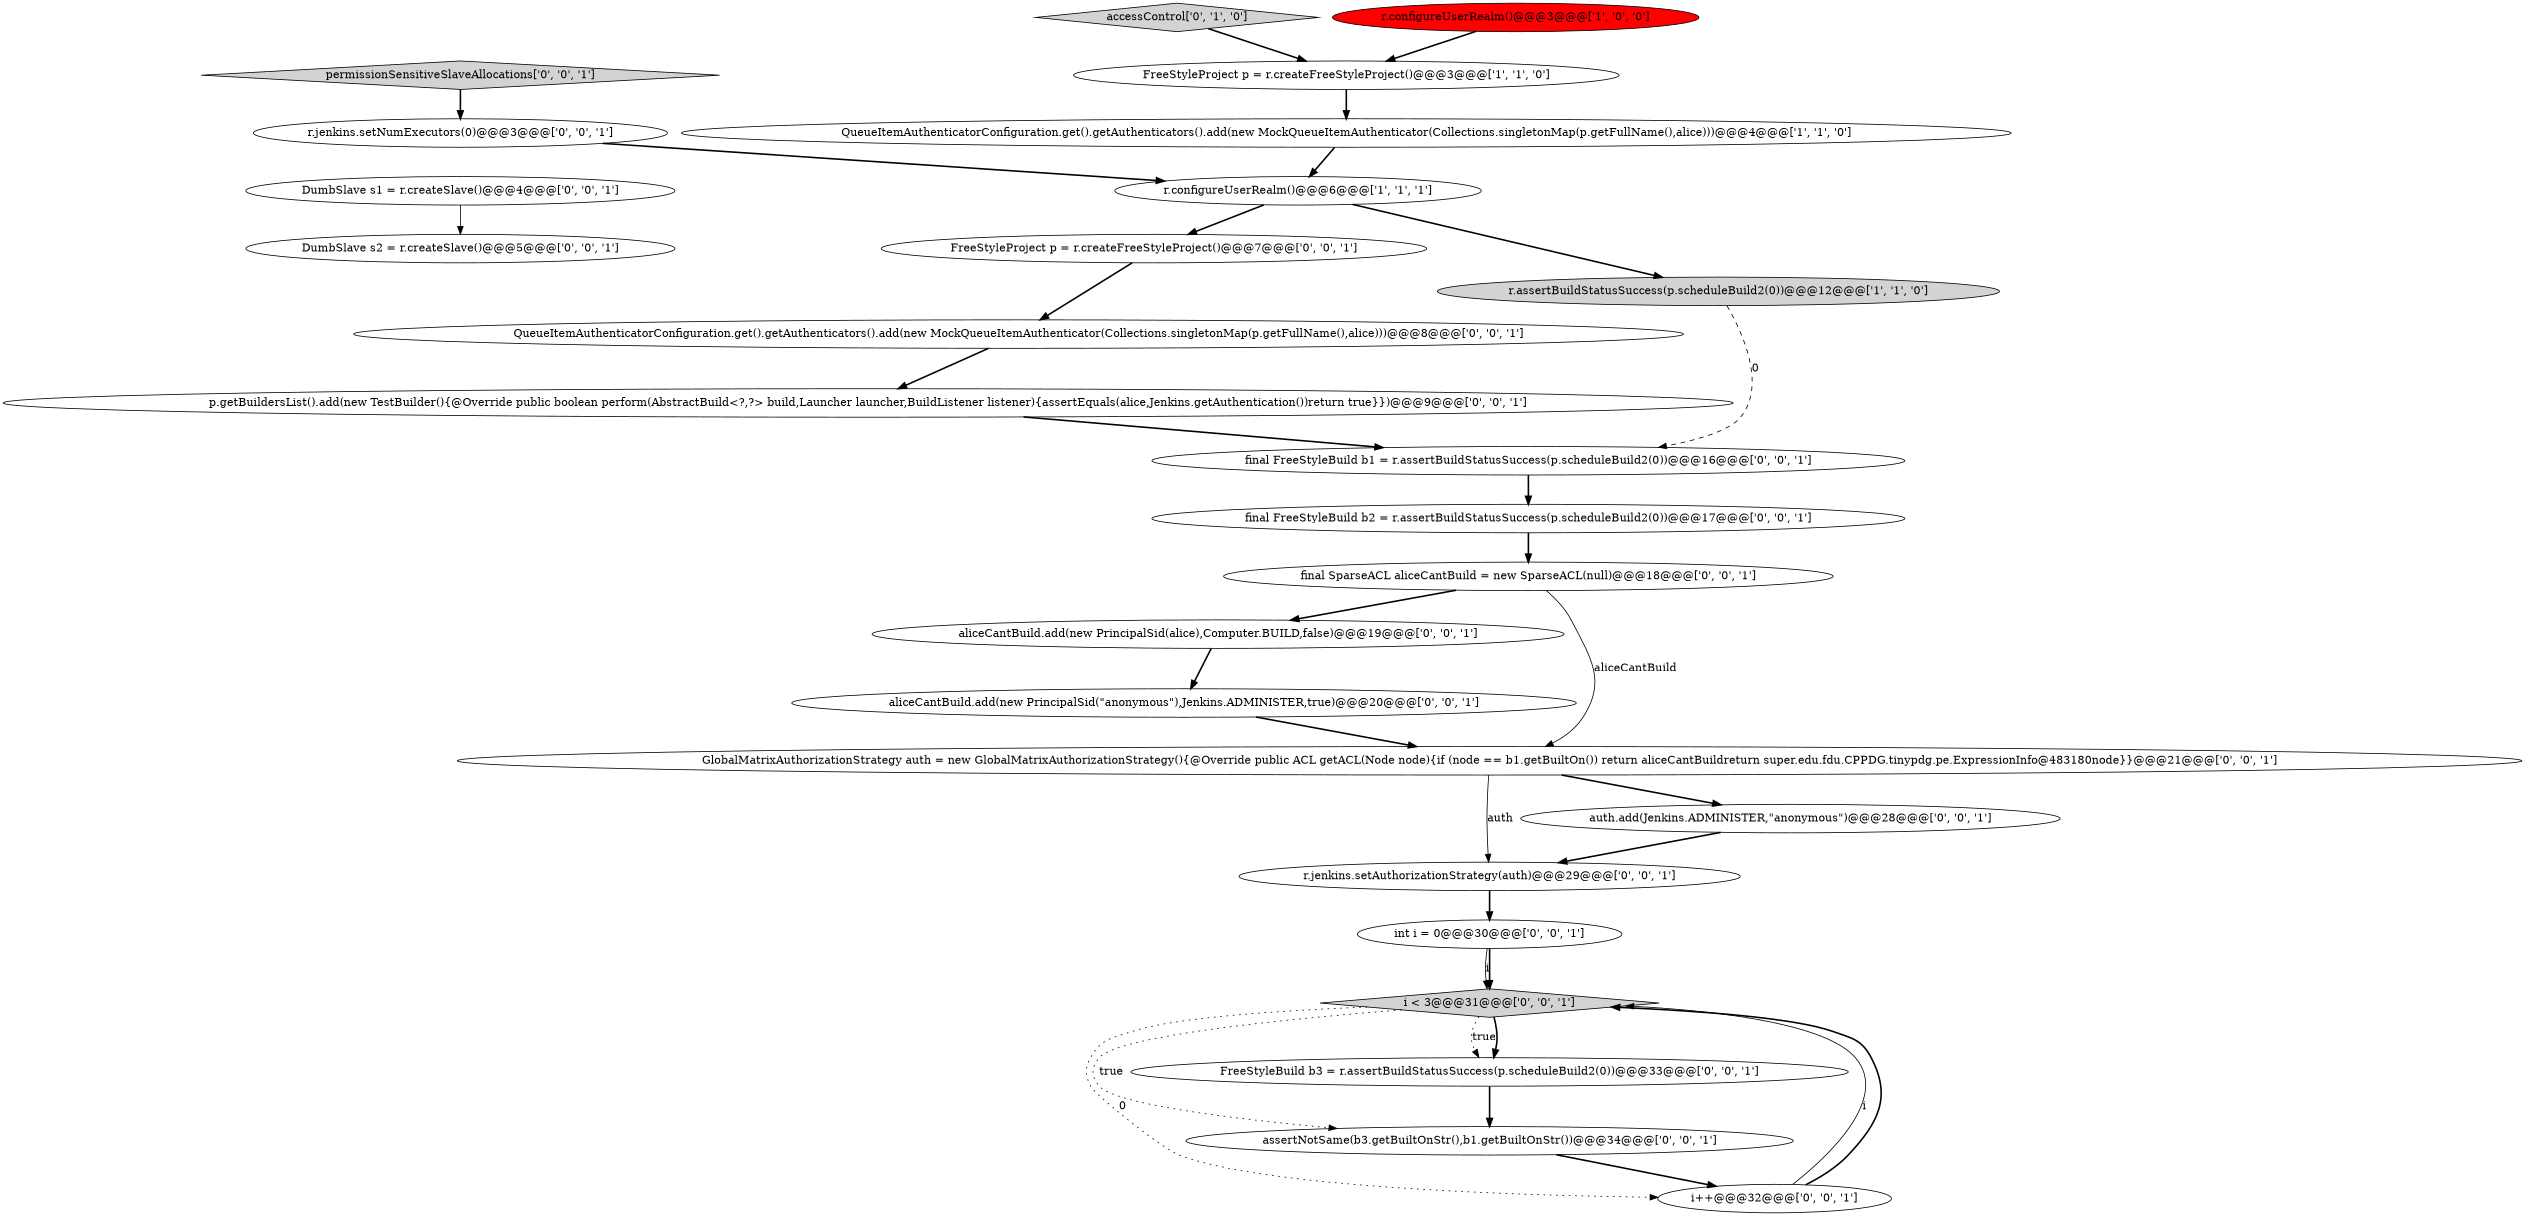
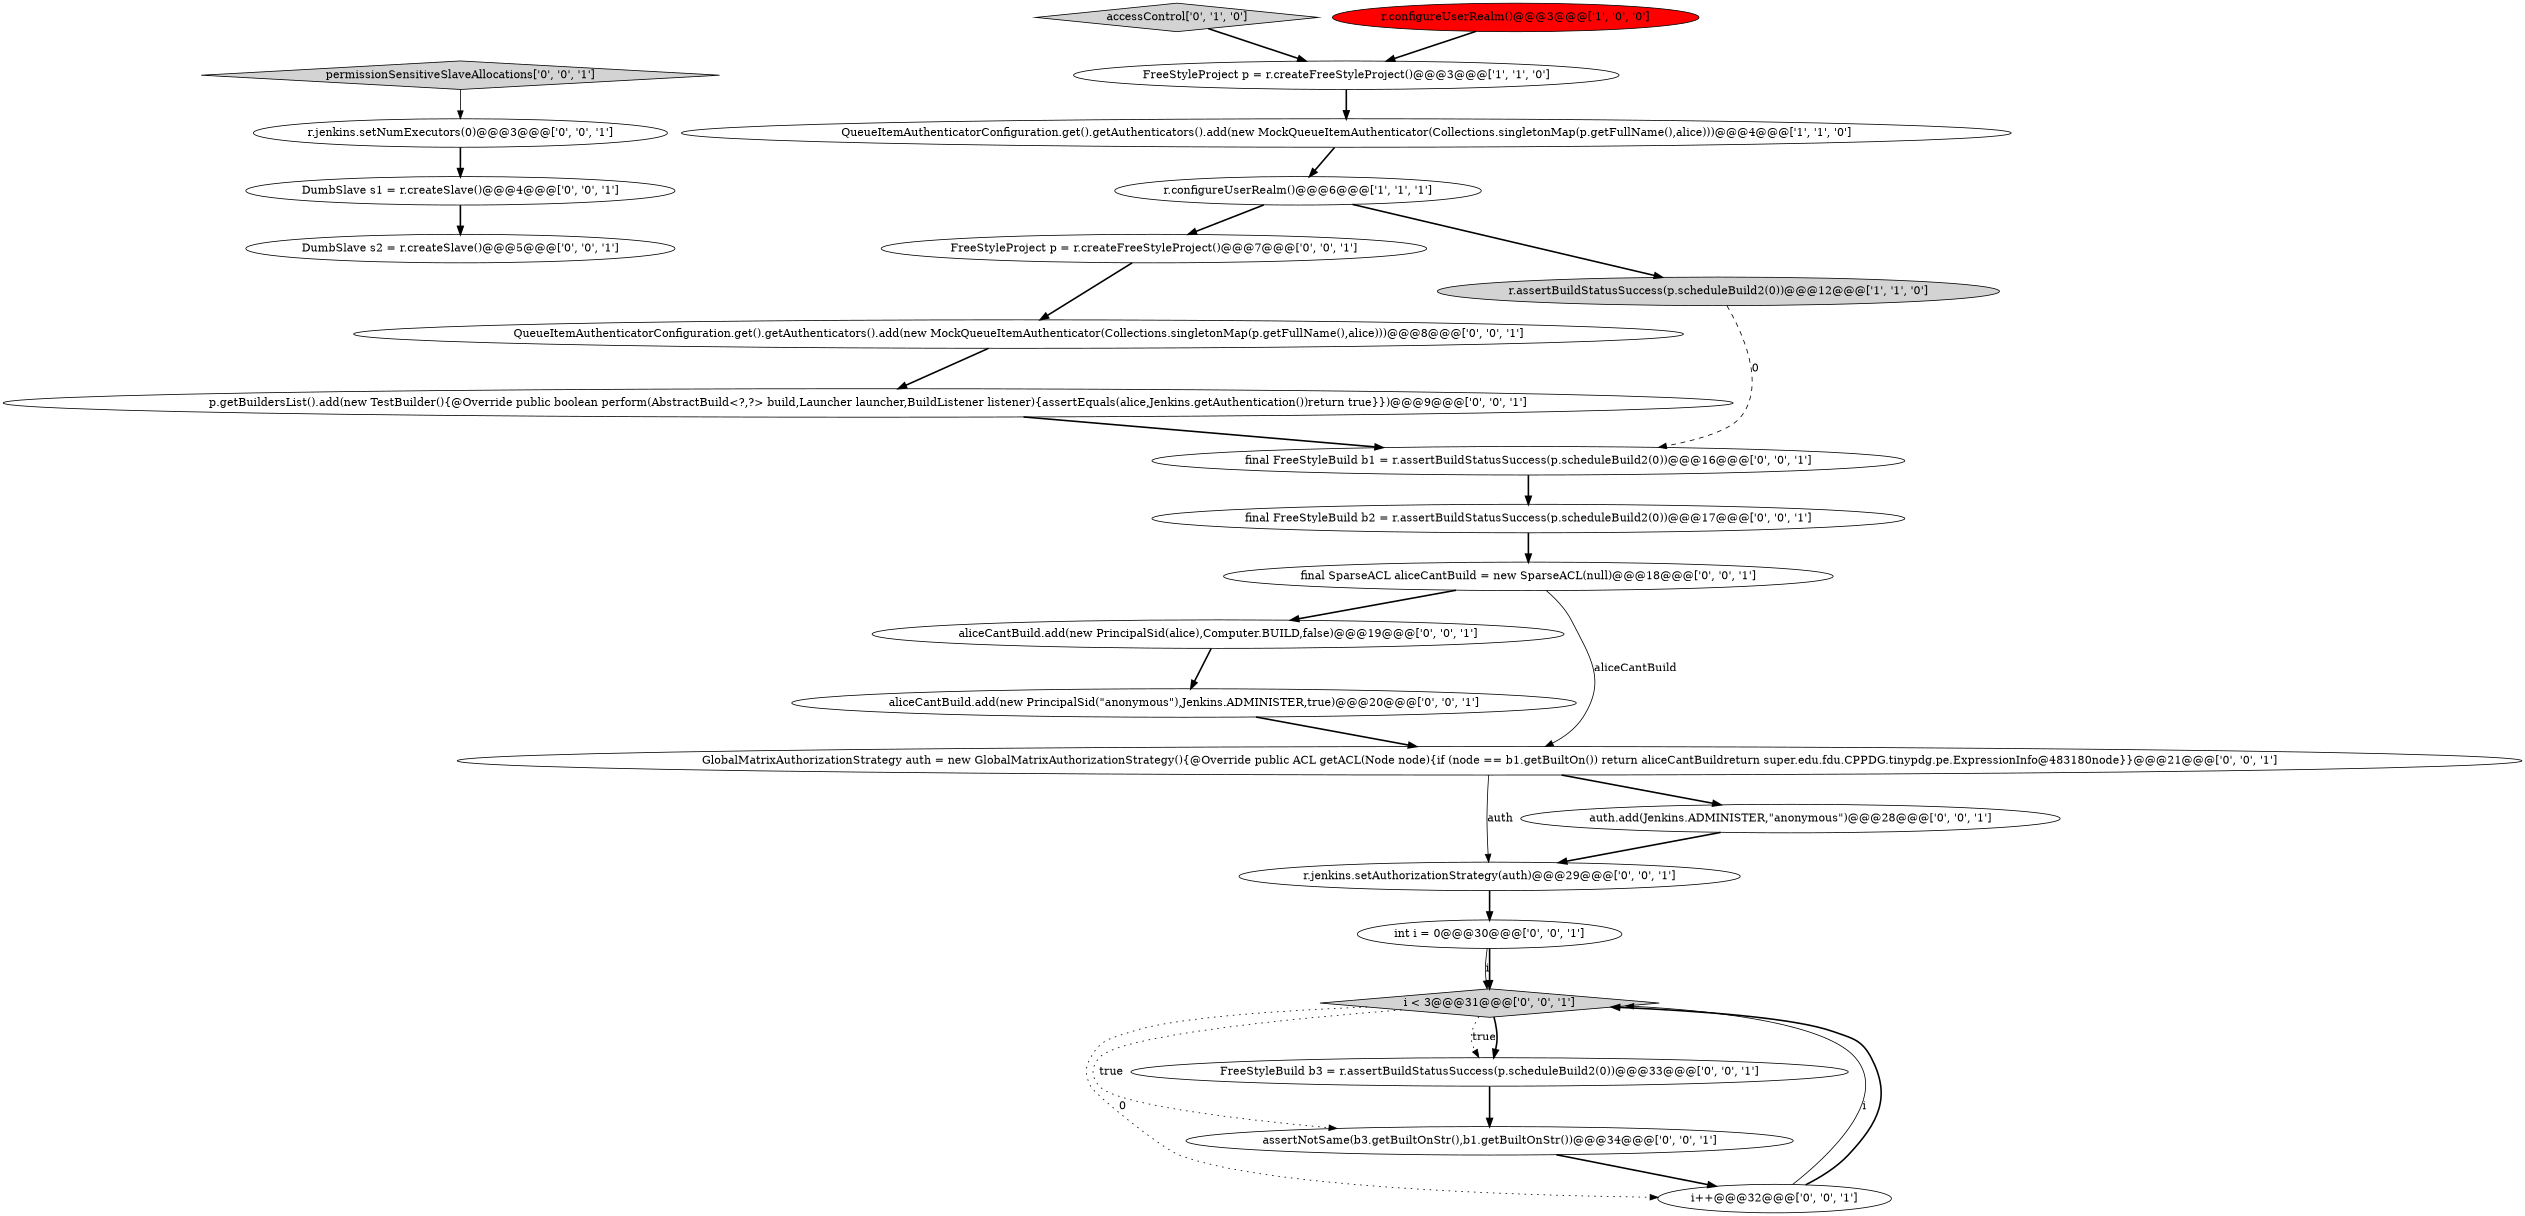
edge "permissionSensitiveSlaveAllocations['0', '0', '1']" -> "r.jenkins.setNumExecutors(0)@@@3@@@['0', '0', '1']": style bold -> solid
edge "r.jenkins.setNumExecutors(0)@@@3@@@['0', '0', '1']" -> "r.configureUserRealm()@@@6@@@['1', '1', '1']": now "r.jenkins.setNumExecutors(0)@@@3@@@['0', '0', '1']" -> "DumbSlave s1 = r.createSlave()@@@4@@@['0', '0', '1']"
edge "DumbSlave s1 = r.createSlave()@@@4@@@['0', '0', '1']" -> "DumbSlave s2 = r.createSlave()@@@5@@@['0', '0', '1']": style solid -> bold
